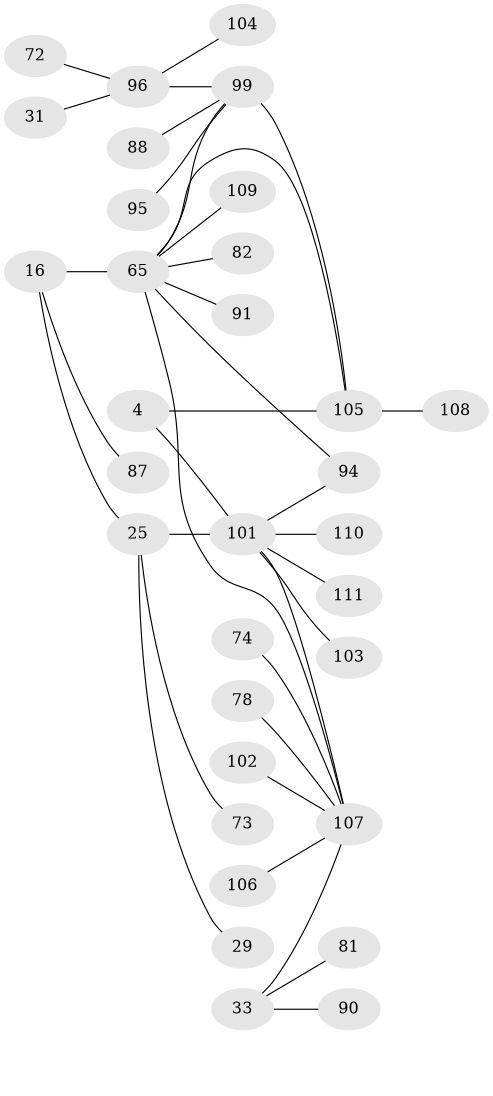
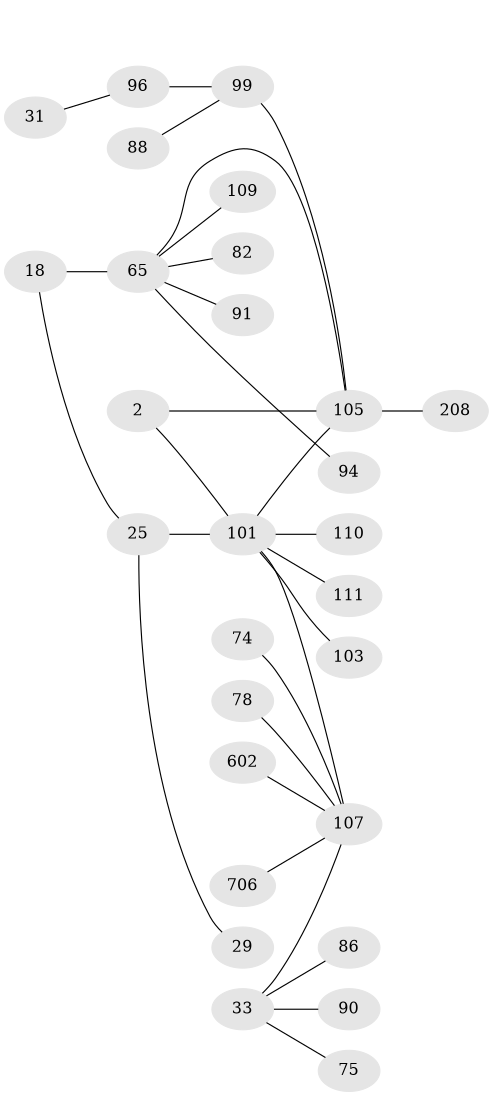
node "104": removed
node "72": removed
edge "99" -- "65": removed
node "95": removed
node "16": label "16" -> "18"
node "4": label "4" -> "2"
node "108": label "108" -> "208"
node "87": removed
edge "94" -- "101": now "105" -- "101"
edge "65" -- "107": removed
node "102": label "102" -> "602"
node "73": removed
node "106": label "106" -> "706"
node "81": label "81" -> "86"
node "75": added
